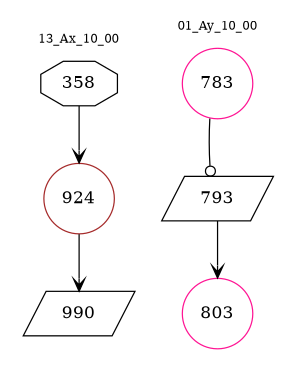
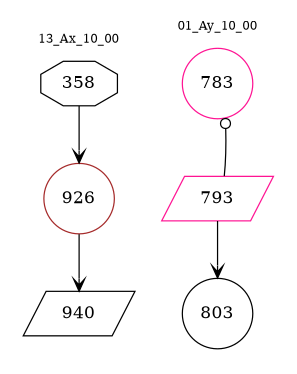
edge "783" -> "793": reversed
node "924": label "924" -> "926"
node "793": color black -> deeppink
node "990": label "990" -> "940"
node "803": color deeppink -> black
